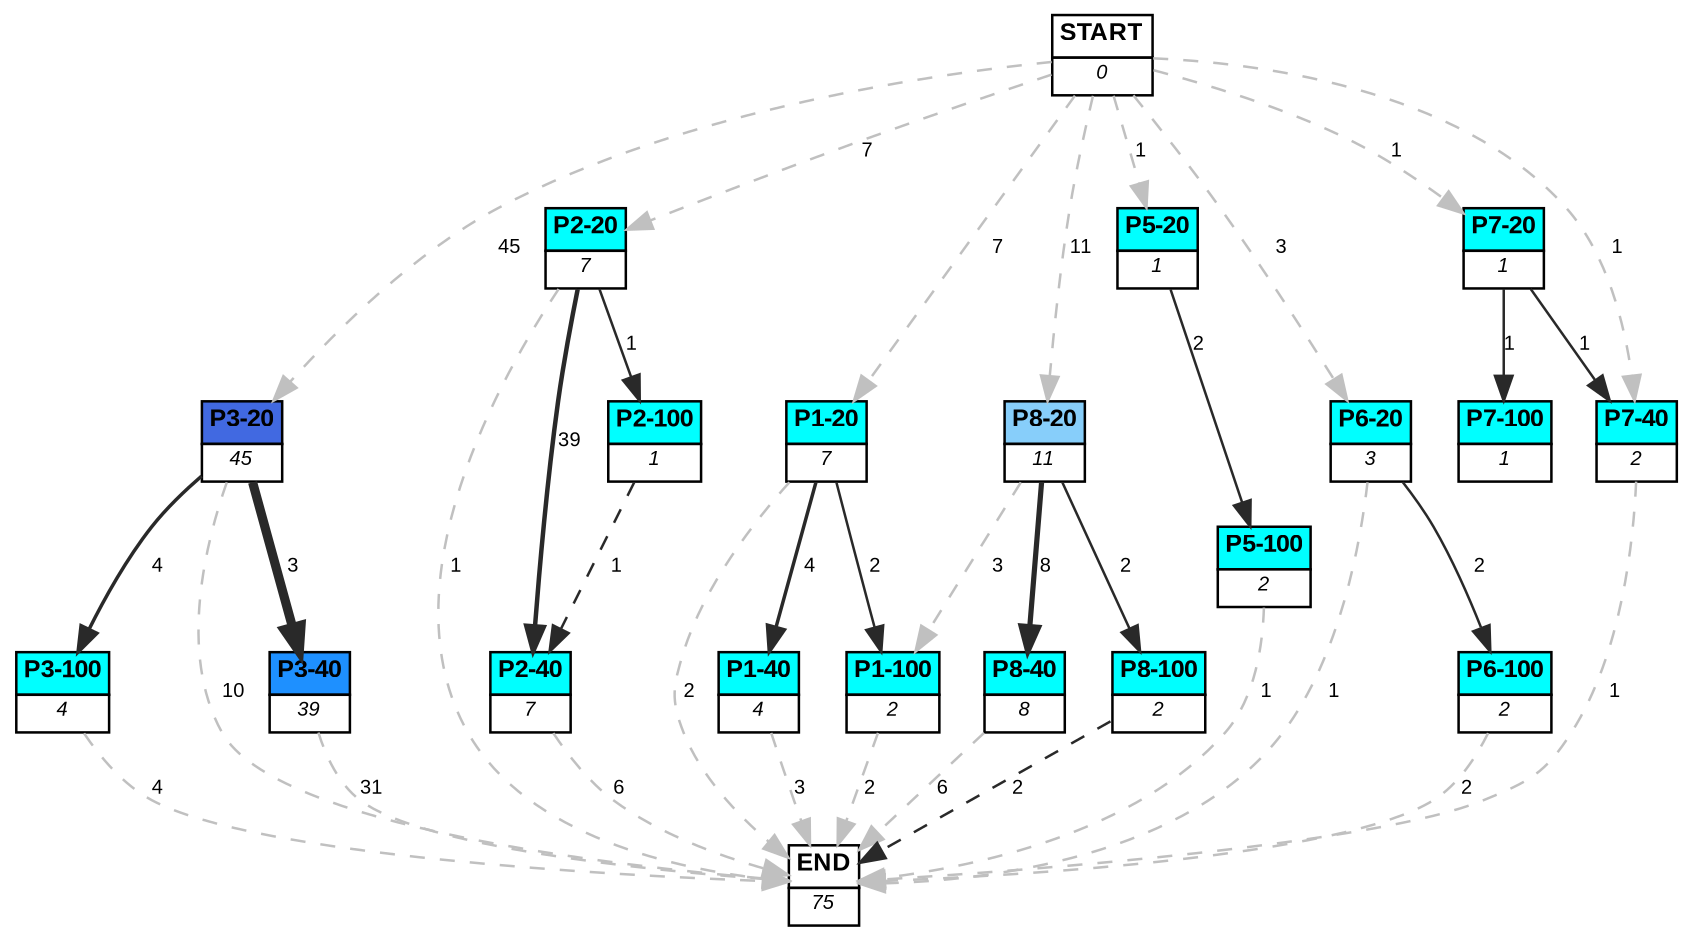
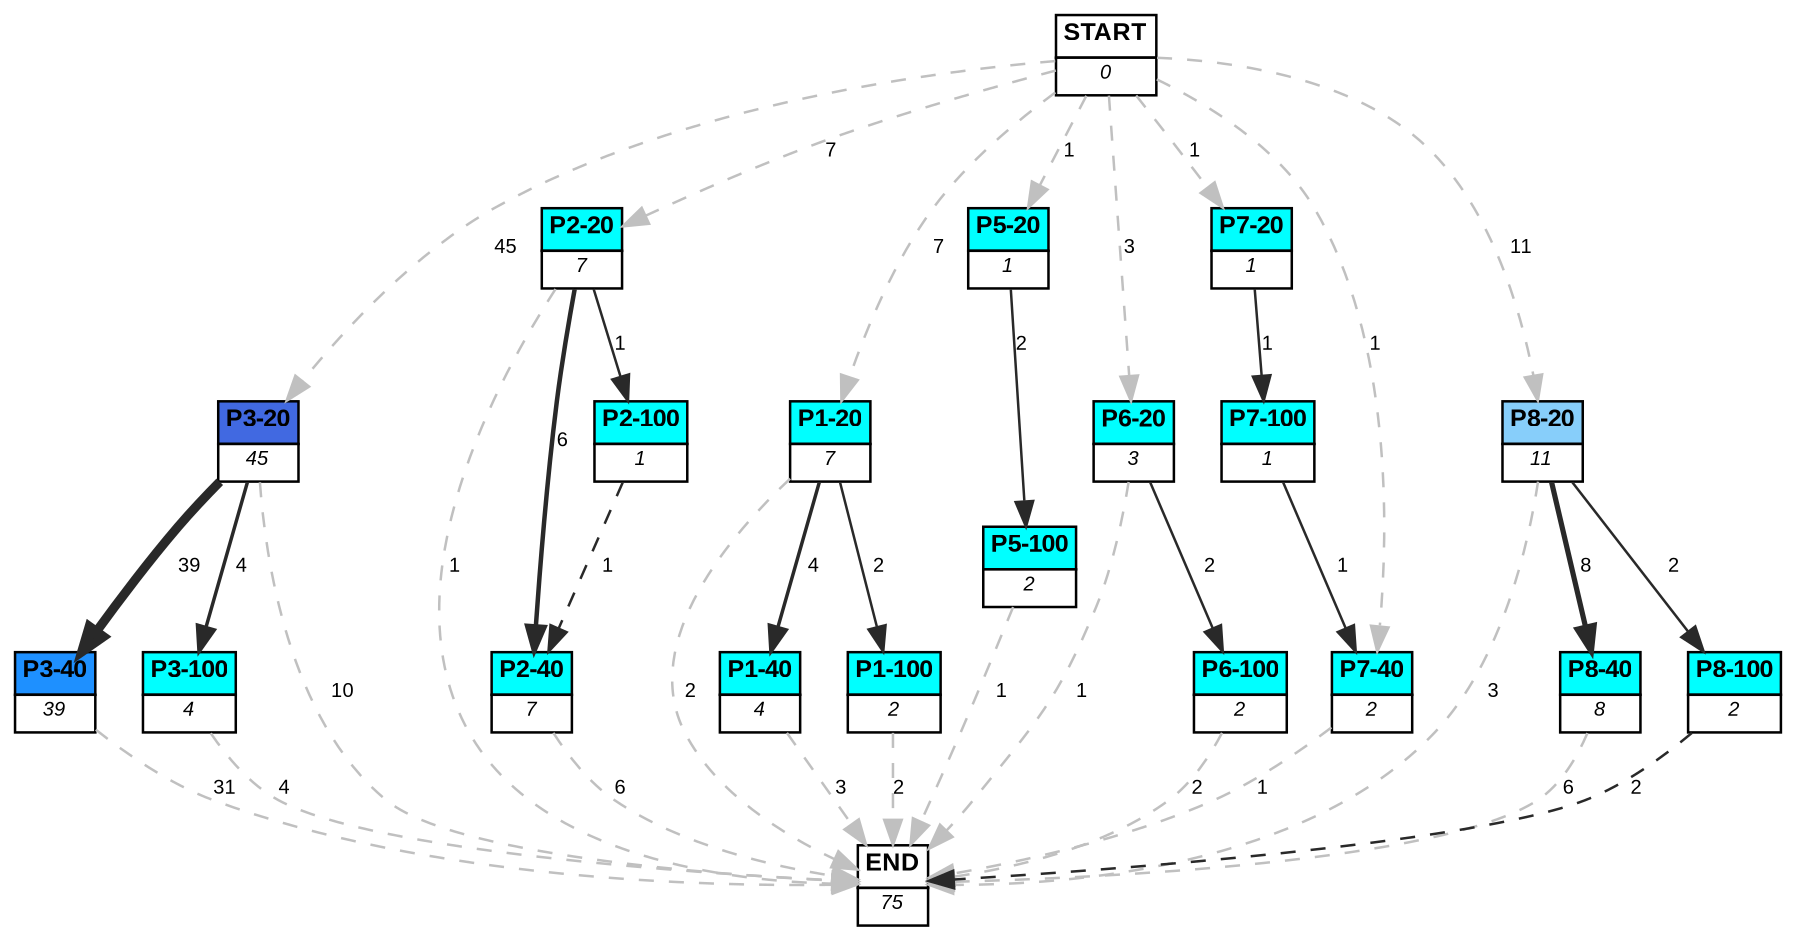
edge "P7-20" -> "P7-40": now "P7-100" -> "P7-40"
edge "P2-20" -> "P2-40": label "39" -> "6"
edge "P8-20" -> "P1-100": now "P8-20" -> "END"
edge "P3-20" -> "P3-40": label "3" -> "39"
